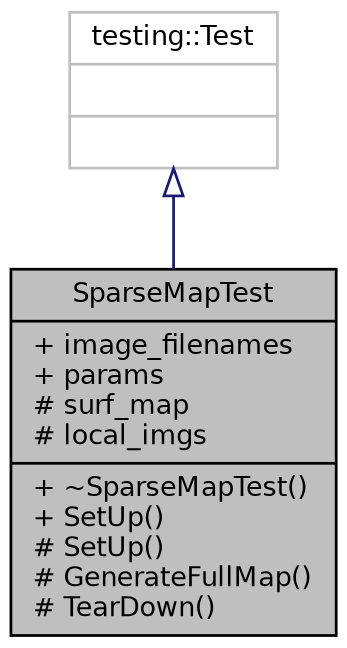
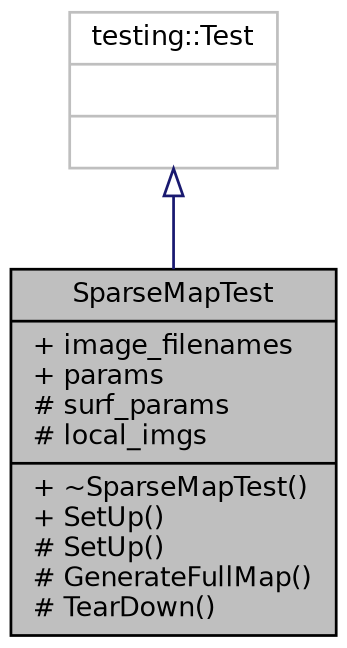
node "SparseMapTest": text "# surf_map" -> "# surf_params"
